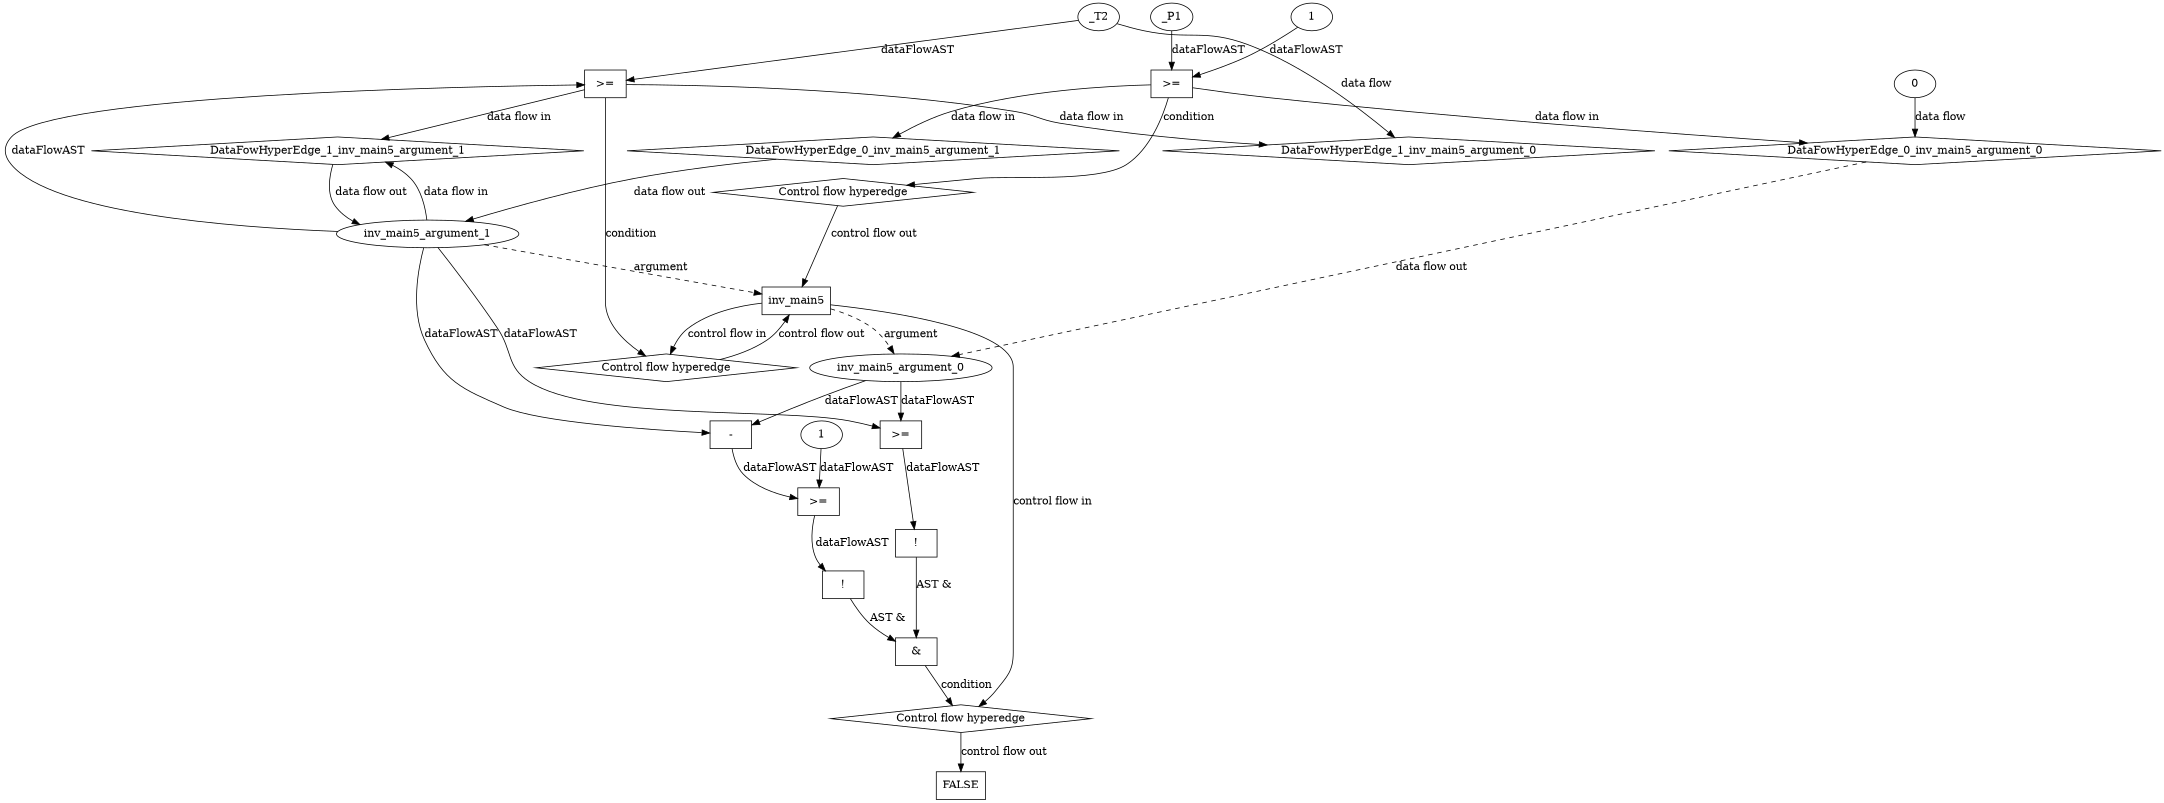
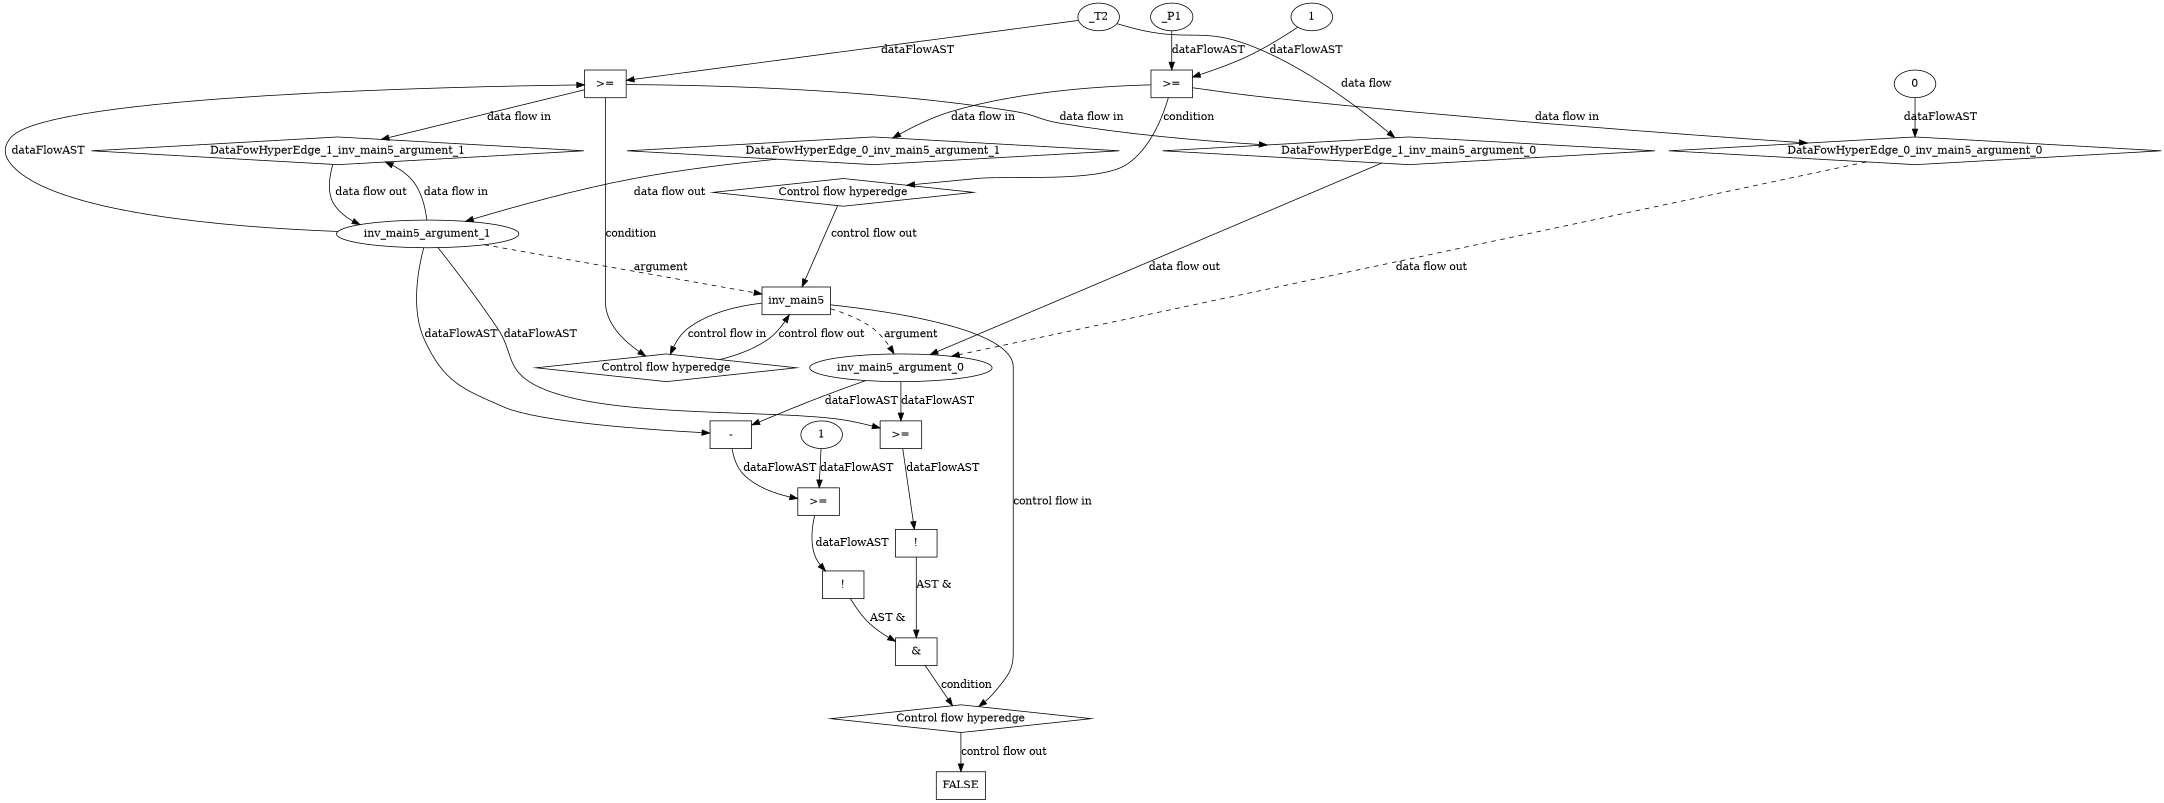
edge "0" -> "DataFowHyperEdge_0_inv_main5_argument_0": label "data flow" -> "dataFlowAST"
edge "DataFowHyperEdge_1_inv_main5_argument_0" -> "inv_main5_argument_0": added, label "data flow out"
